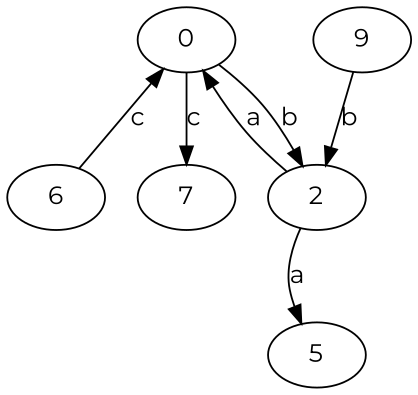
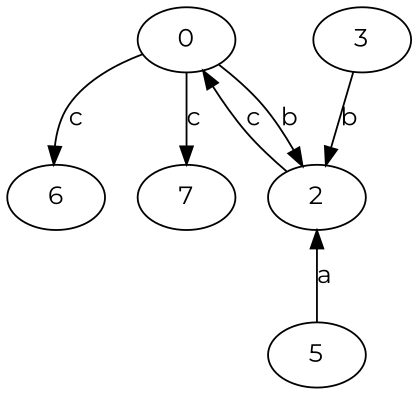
node "9": label "9" -> "3"
edge "2" -> "0": label "a" -> "c"
edge "6" -> "0": reversed
edge "2" -> "5": reversed
